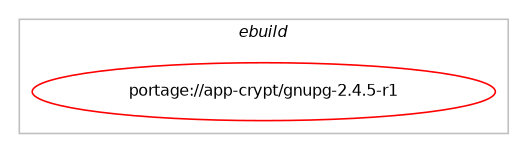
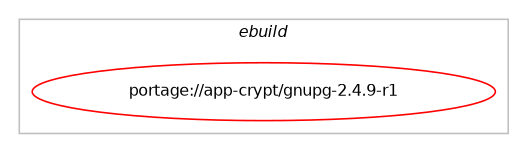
node "portage://app-crypt/gnupg-2.4.5-r1": label "portage://app-crypt/gnupg-2.4.5-r1" -> "portage://app-crypt/gnupg-2.4.9-r1"
